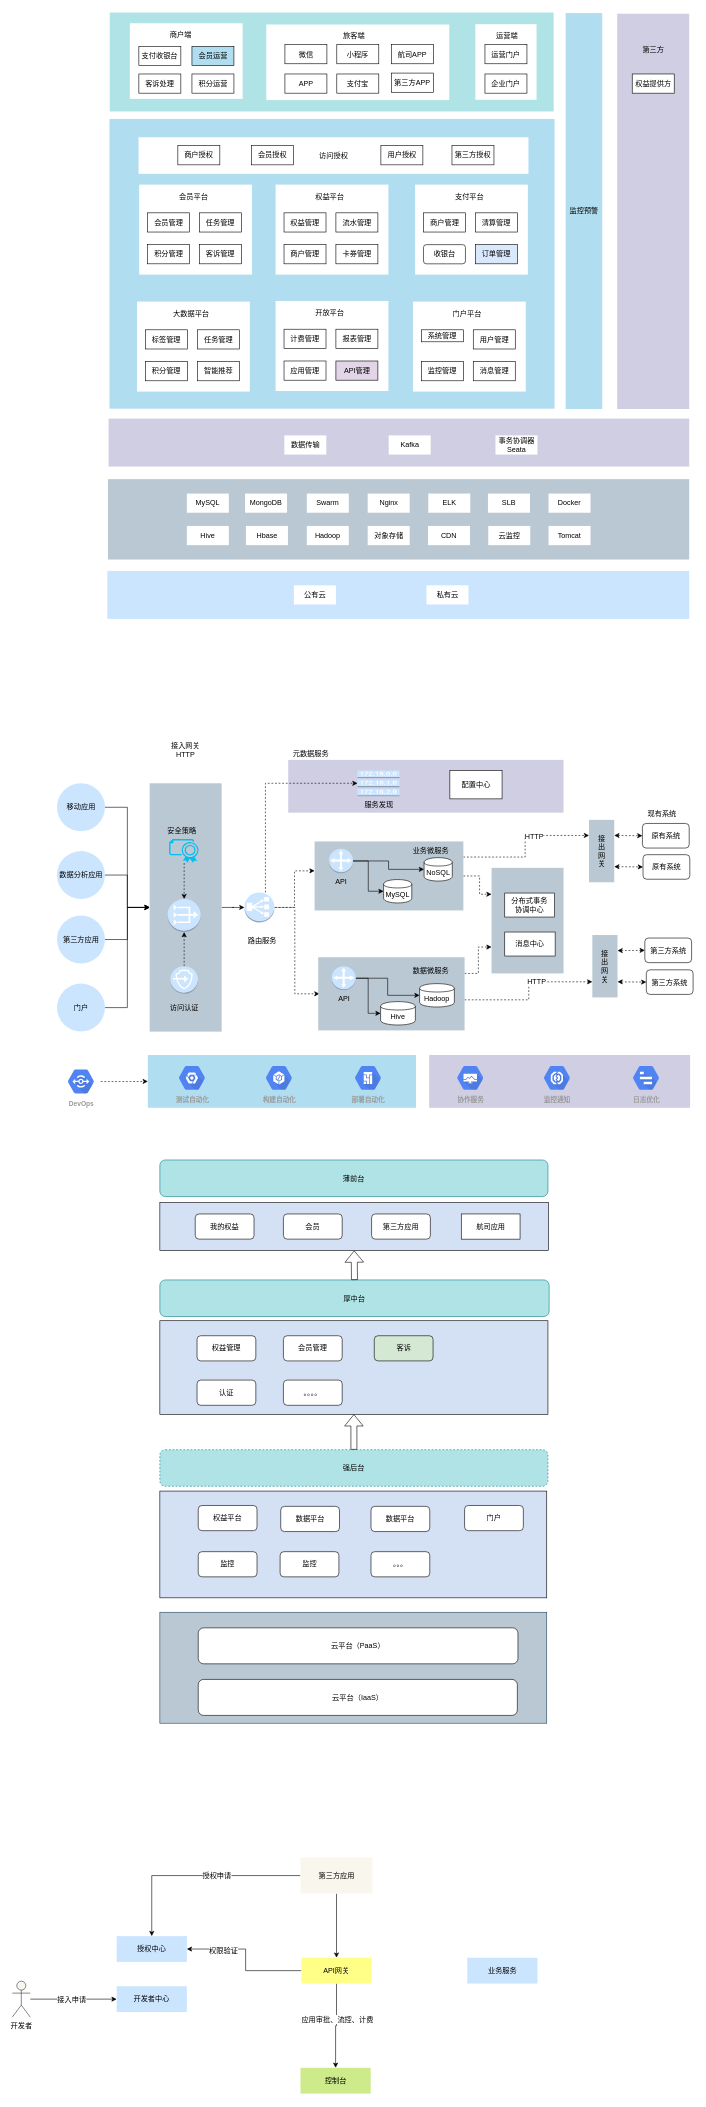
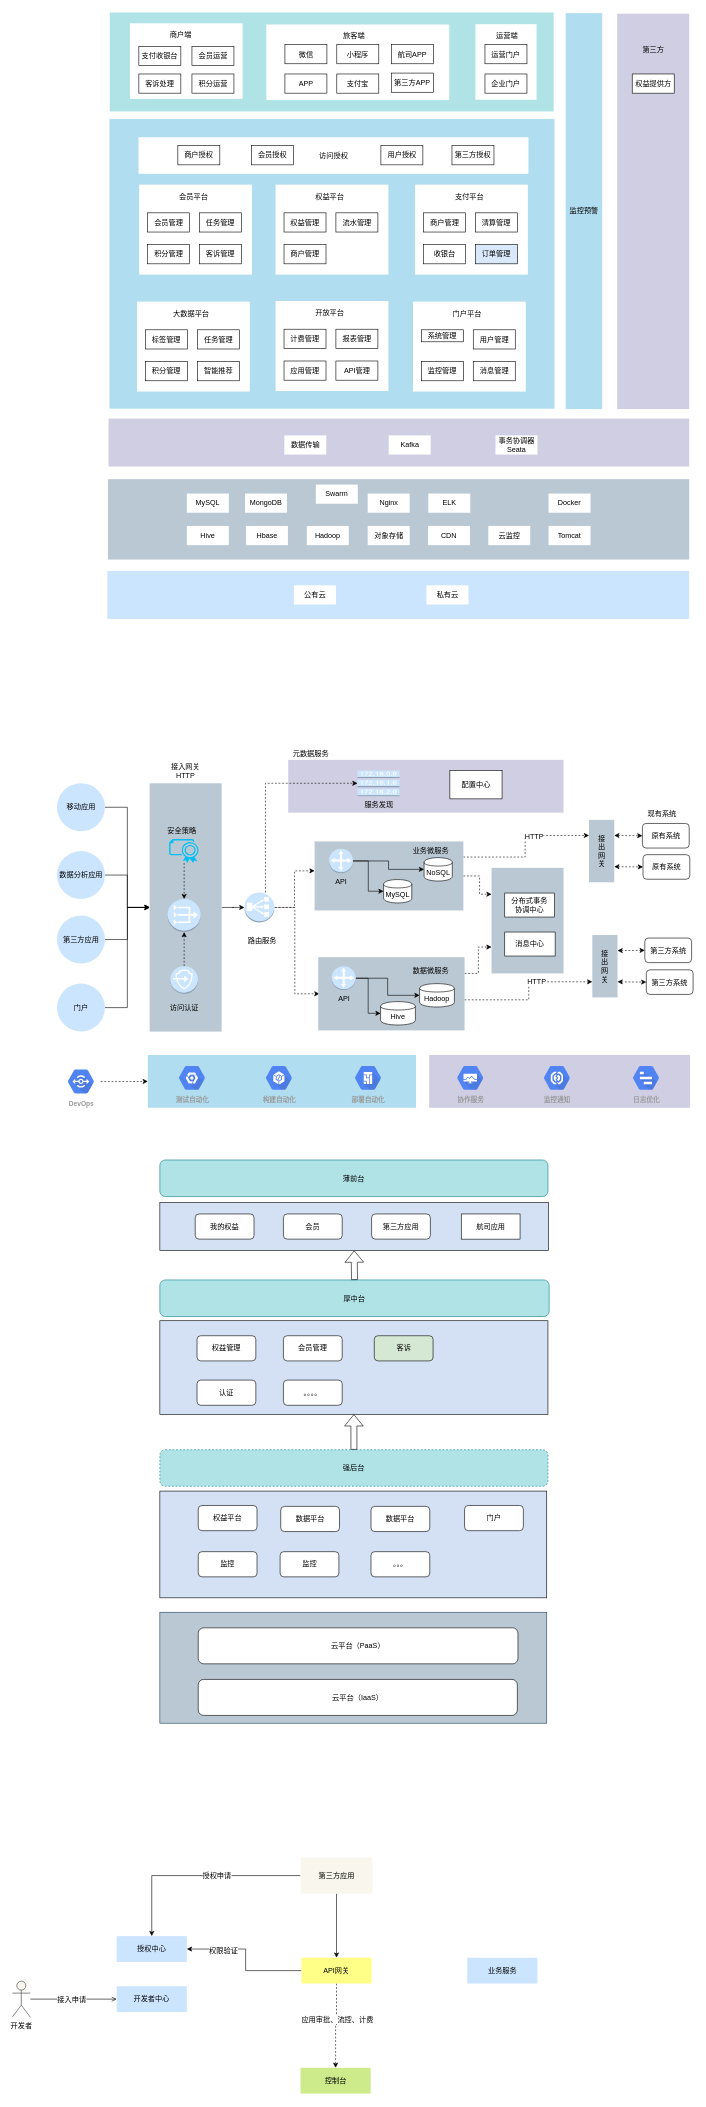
node "会员运营": fillcolor #b1ddf0 -> #ffffff
node "卡券管理": removed
node "收银台": shape rounded rectangle -> rectangle
node "API管理": fillcolor #e1d5e7 -> #ffffff
node "Swarm": moved (328, 503) -> (337, 494)
node "SLB": removed
node "接入网关HTTP": moved (185, 750) -> (185, 771)
edge "开发者" -> "开发者中心": arrowhead classic -> open
edge "API网关" -> "控制台": style solid -> dashed
